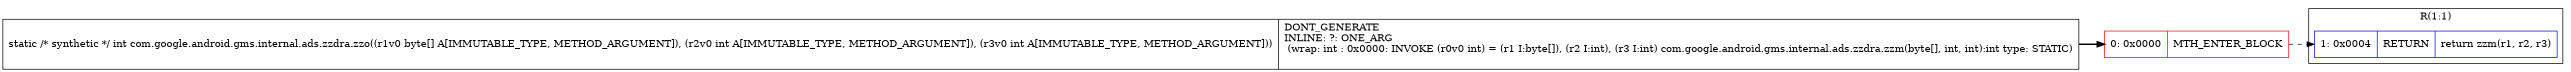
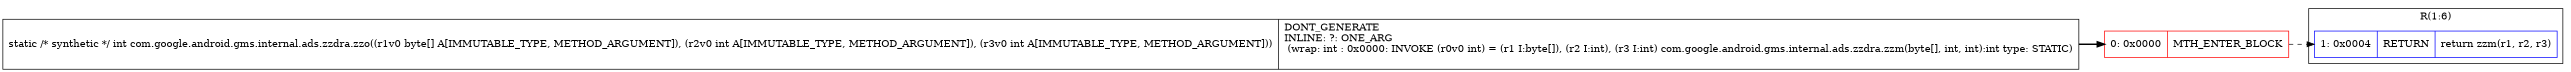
cluster "R(1:1)": label "R(1:1)" -> "R(1:6)"
